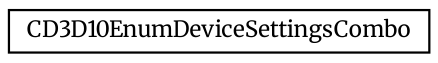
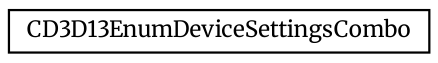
node "CD3D10EnumDeviceSettingsCombo": label "CD3D10EnumDeviceSettingsCombo" -> "CD3D13EnumDeviceSettingsCombo"
